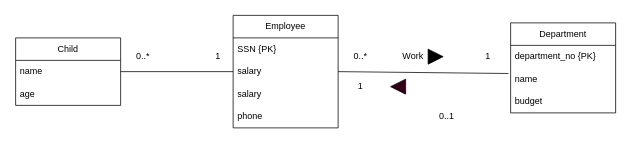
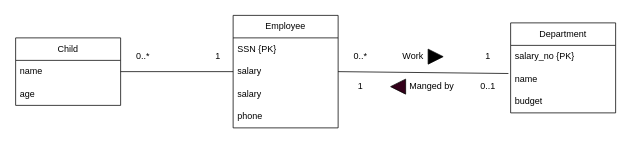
node "department_no {PK}": label "department_no {PK}" -> "salary_no {PK}"
node "Manged by": added
node "0..1": moved (447, 117) -> (488, 87)
